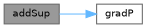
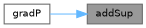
edge "addSup" -> "gradP": reversed
